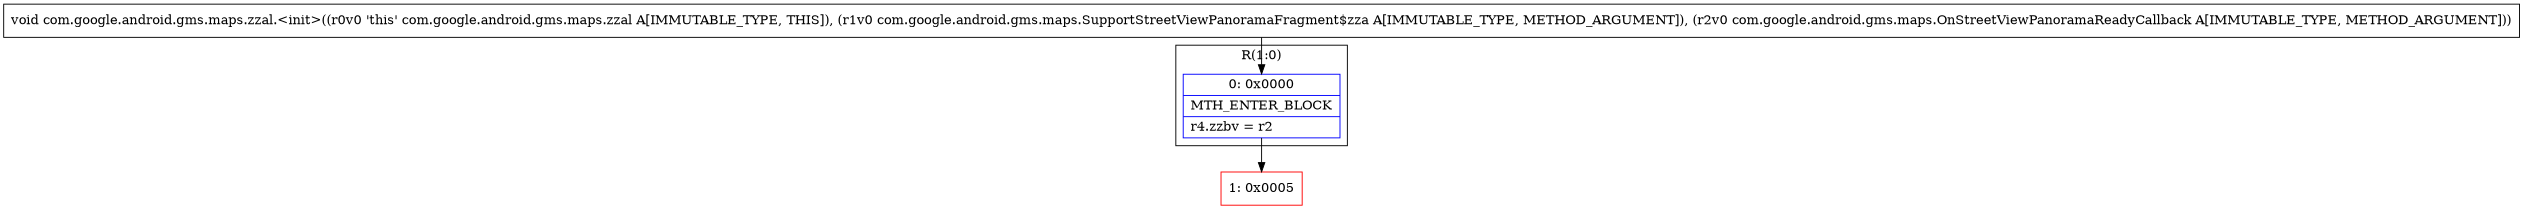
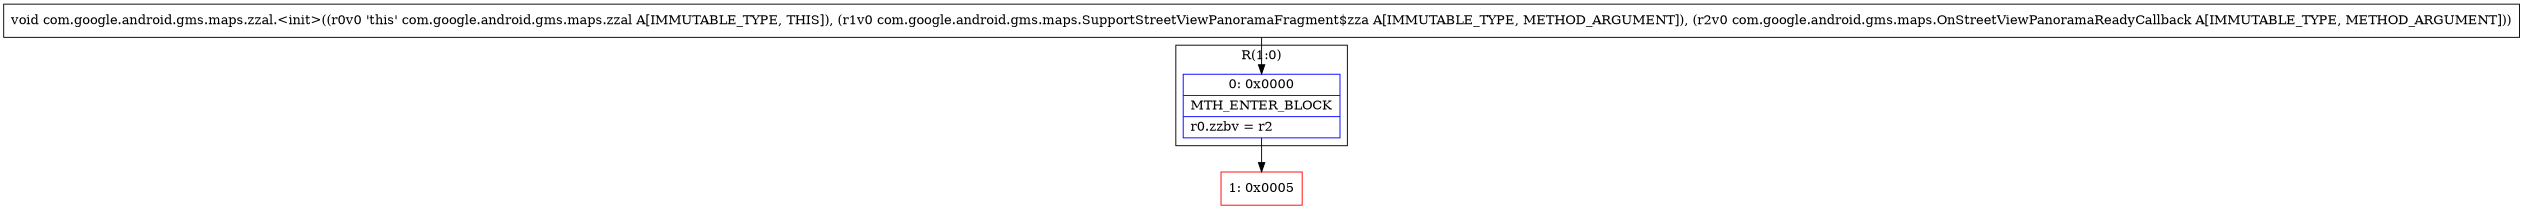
node "0: 0x0000": text "r4.zzbv = r2" -> "r0.zzbv = r2"
